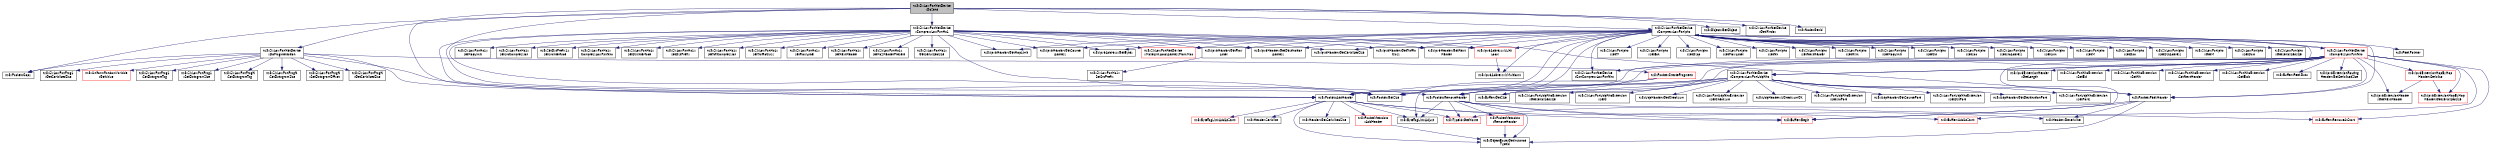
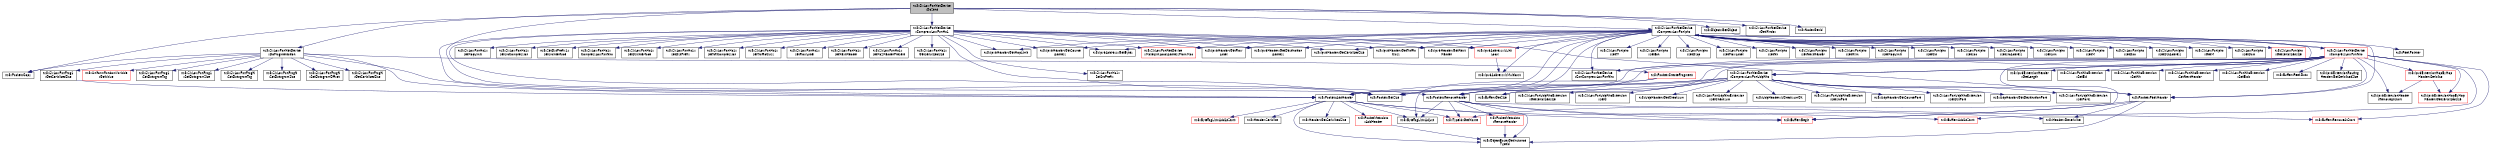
node "ns3::SixLowPanIphc ::GetSerializedSize": color black -> red
edge "ns3::SixLowPanNetDevice ::DoSend" -> "ns3::Packet::AddHeader": now "ns3::SixLowPanFrag1 ::GetSerializedSize" -> "ns3::Packet::AddHeader"
edge "ns3::Ipv6Header::GetFlow Label" -> "ns3::SixLowPanHc1:: SetSrcPrefix": now "ns3::SixLowPanNetDevice ::CompressLowPanHc1" -> "ns3::SixLowPanHc1:: SetSrcPrefix"
node "ns3::Ipv6ExtensionHeader ::GetNextHeader": label "ns3::Ipv6ExtensionHeader ::GetNextHeader" -> "ns3::Ipv6ExtensionHeader ::RemoveAtStart"
